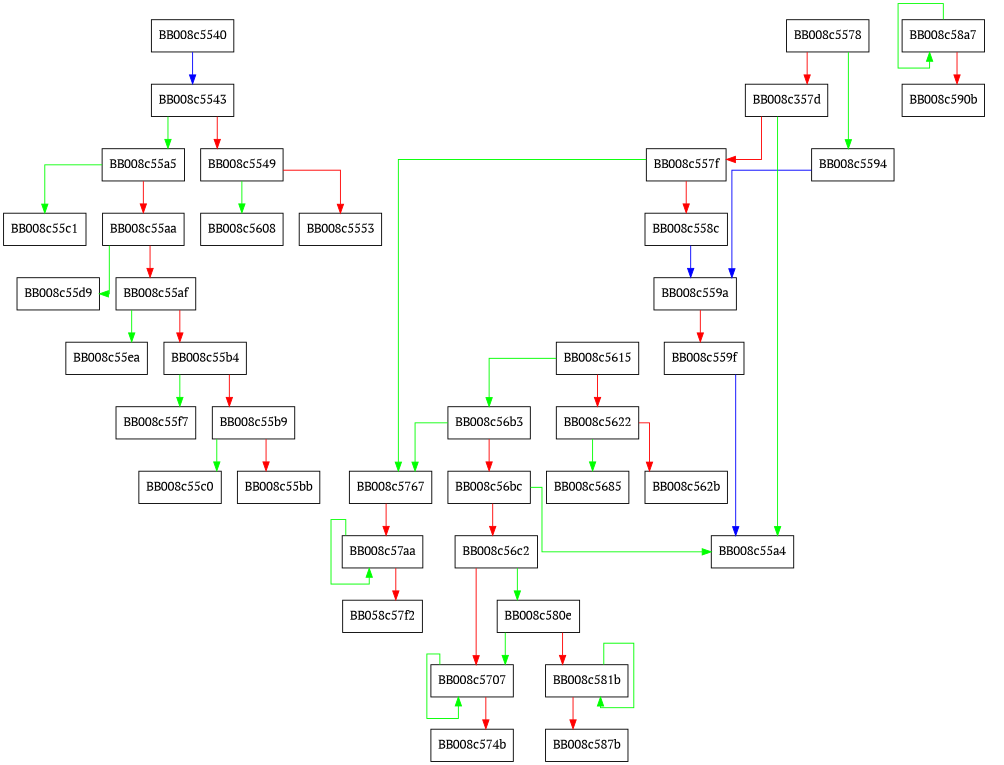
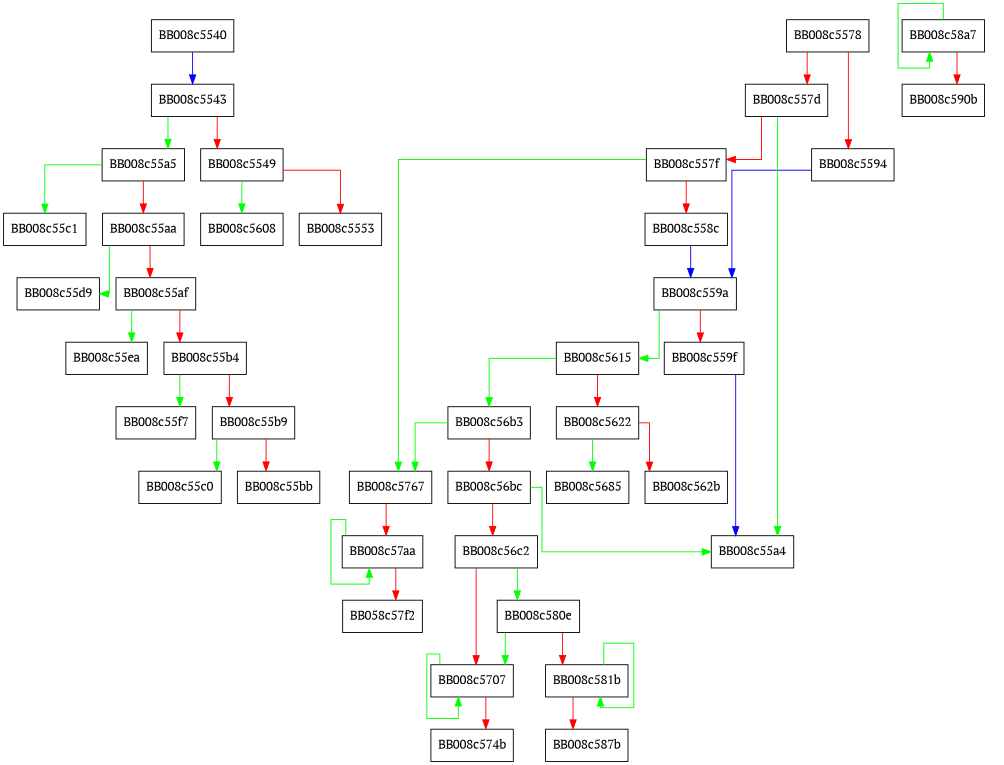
edge "BB008c5578" -> "BB008c5594": color green -> red
node "BB008c357d": label "BB008c357d" -> "BB008c557d"
edge "BB008c559a" -> "BB008c5615": added
